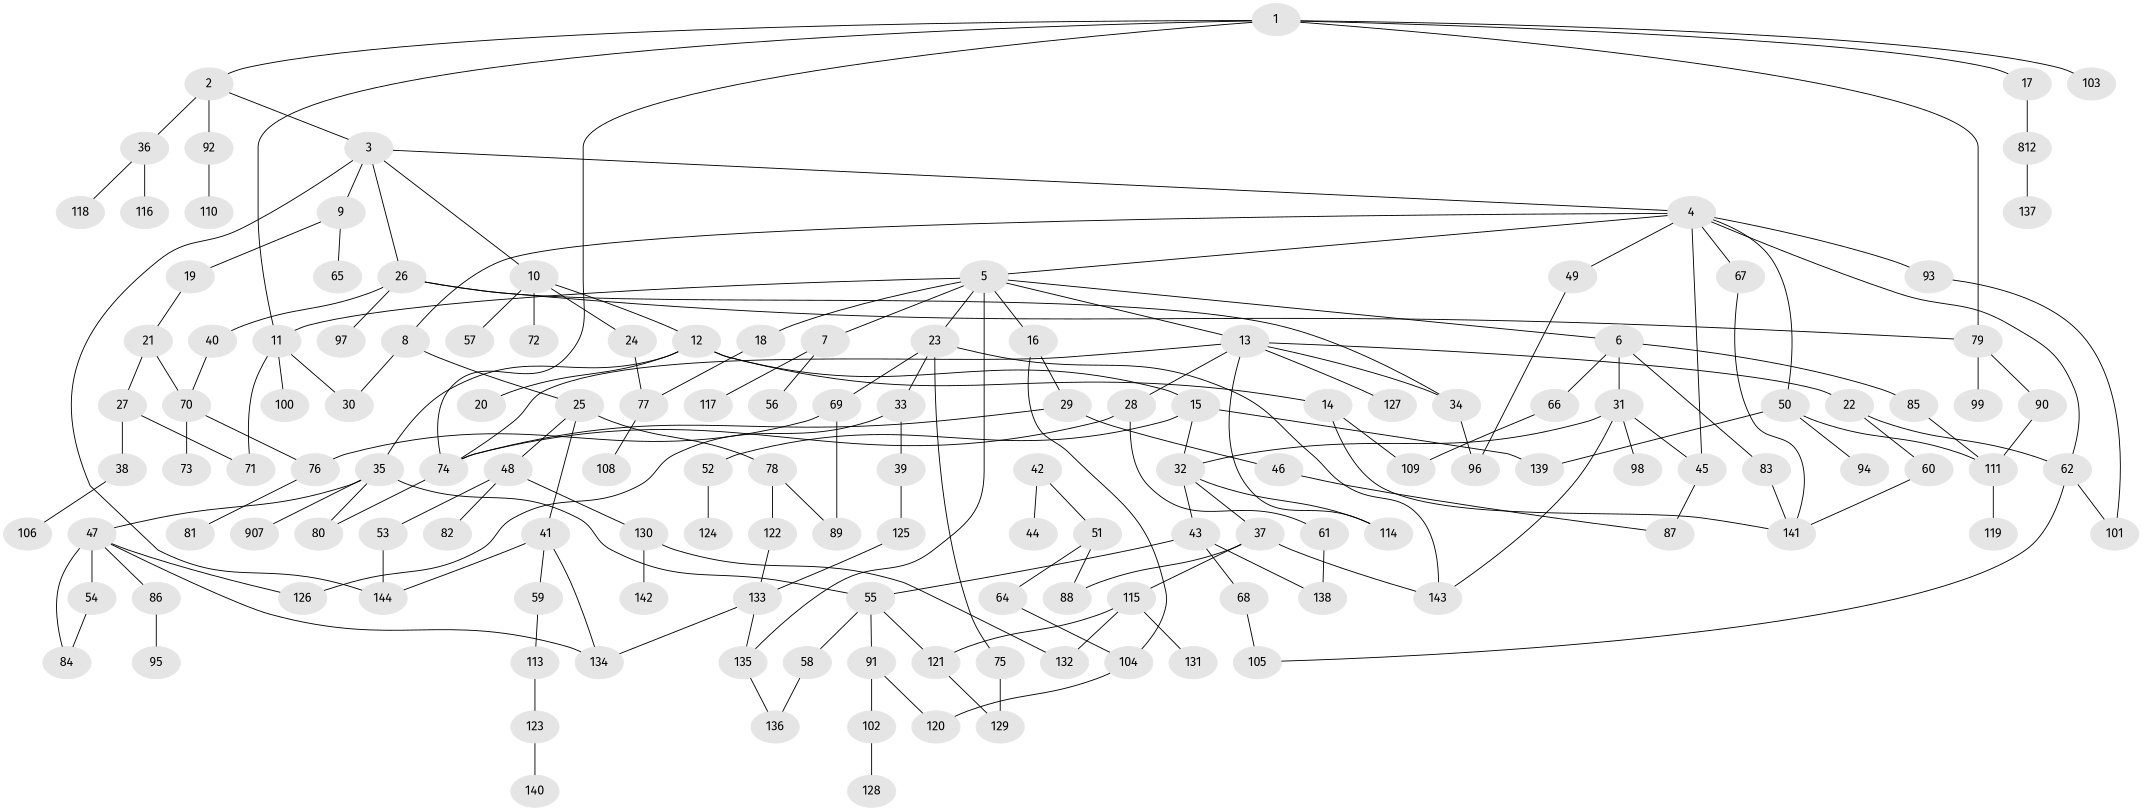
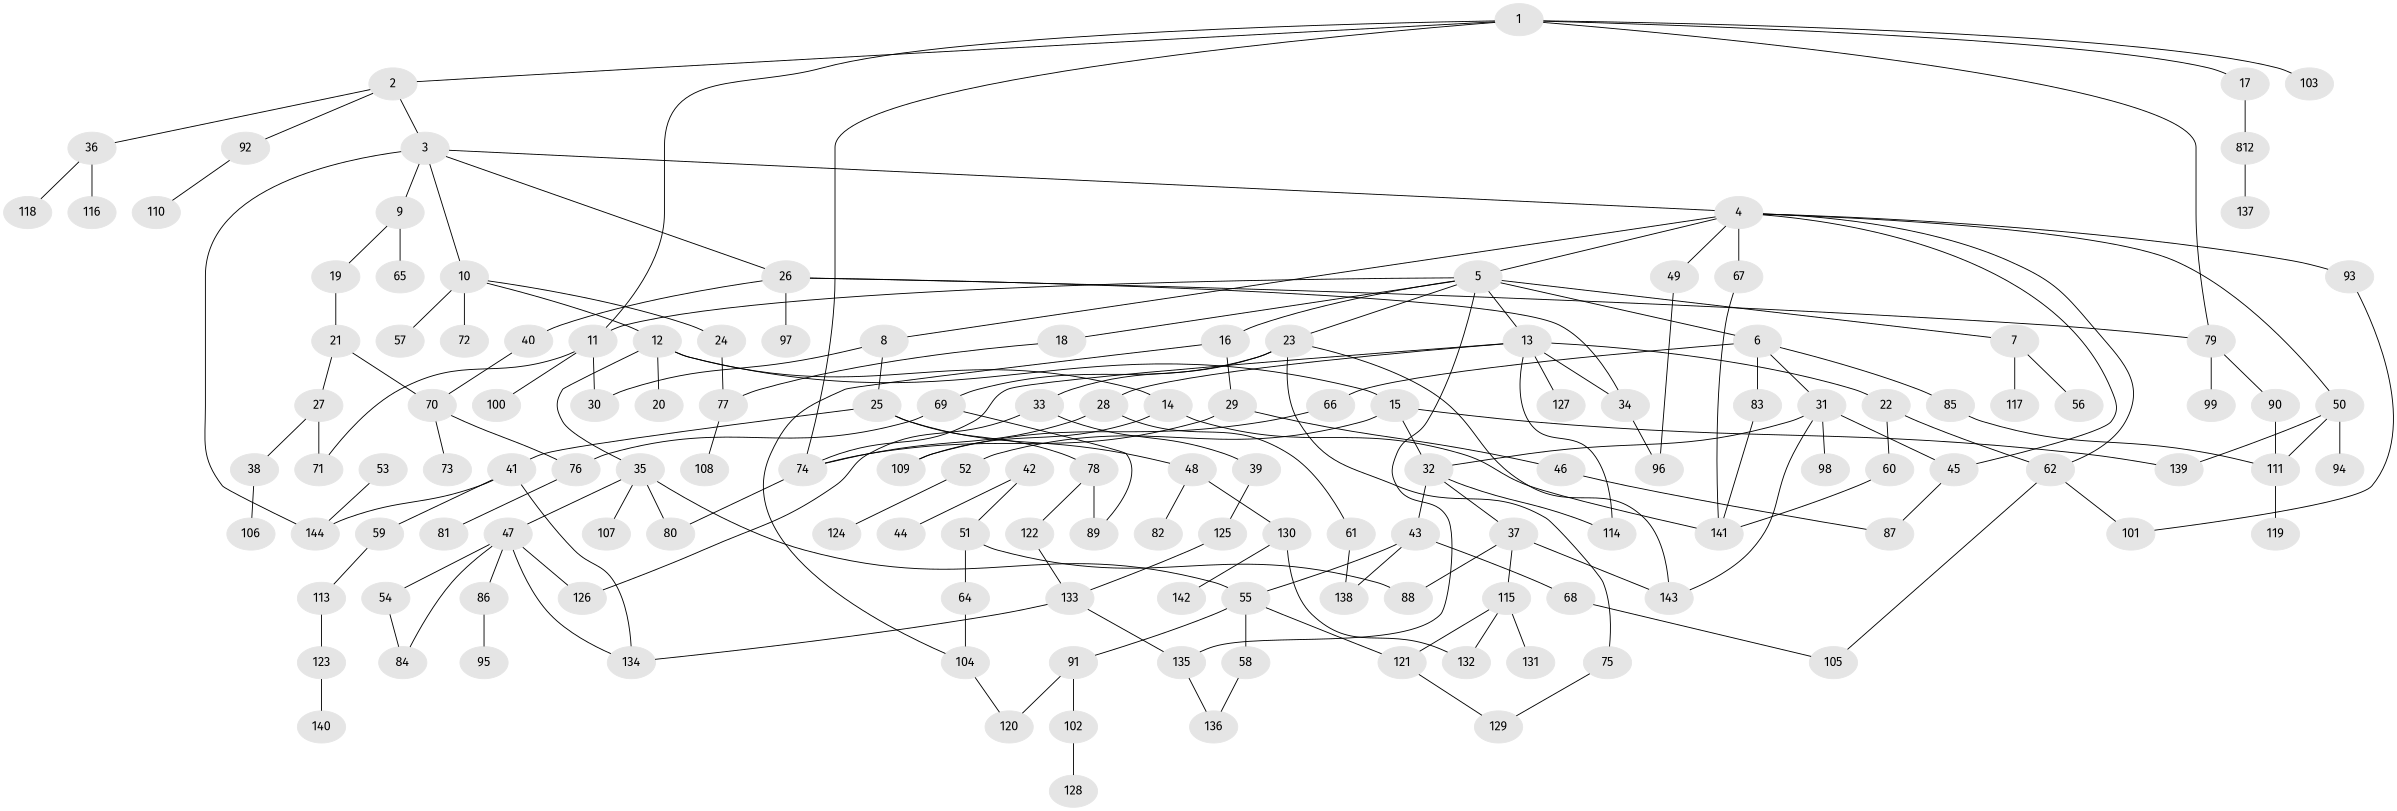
edge "48" -- "53": removed
node "907": label "907" -> "107"
